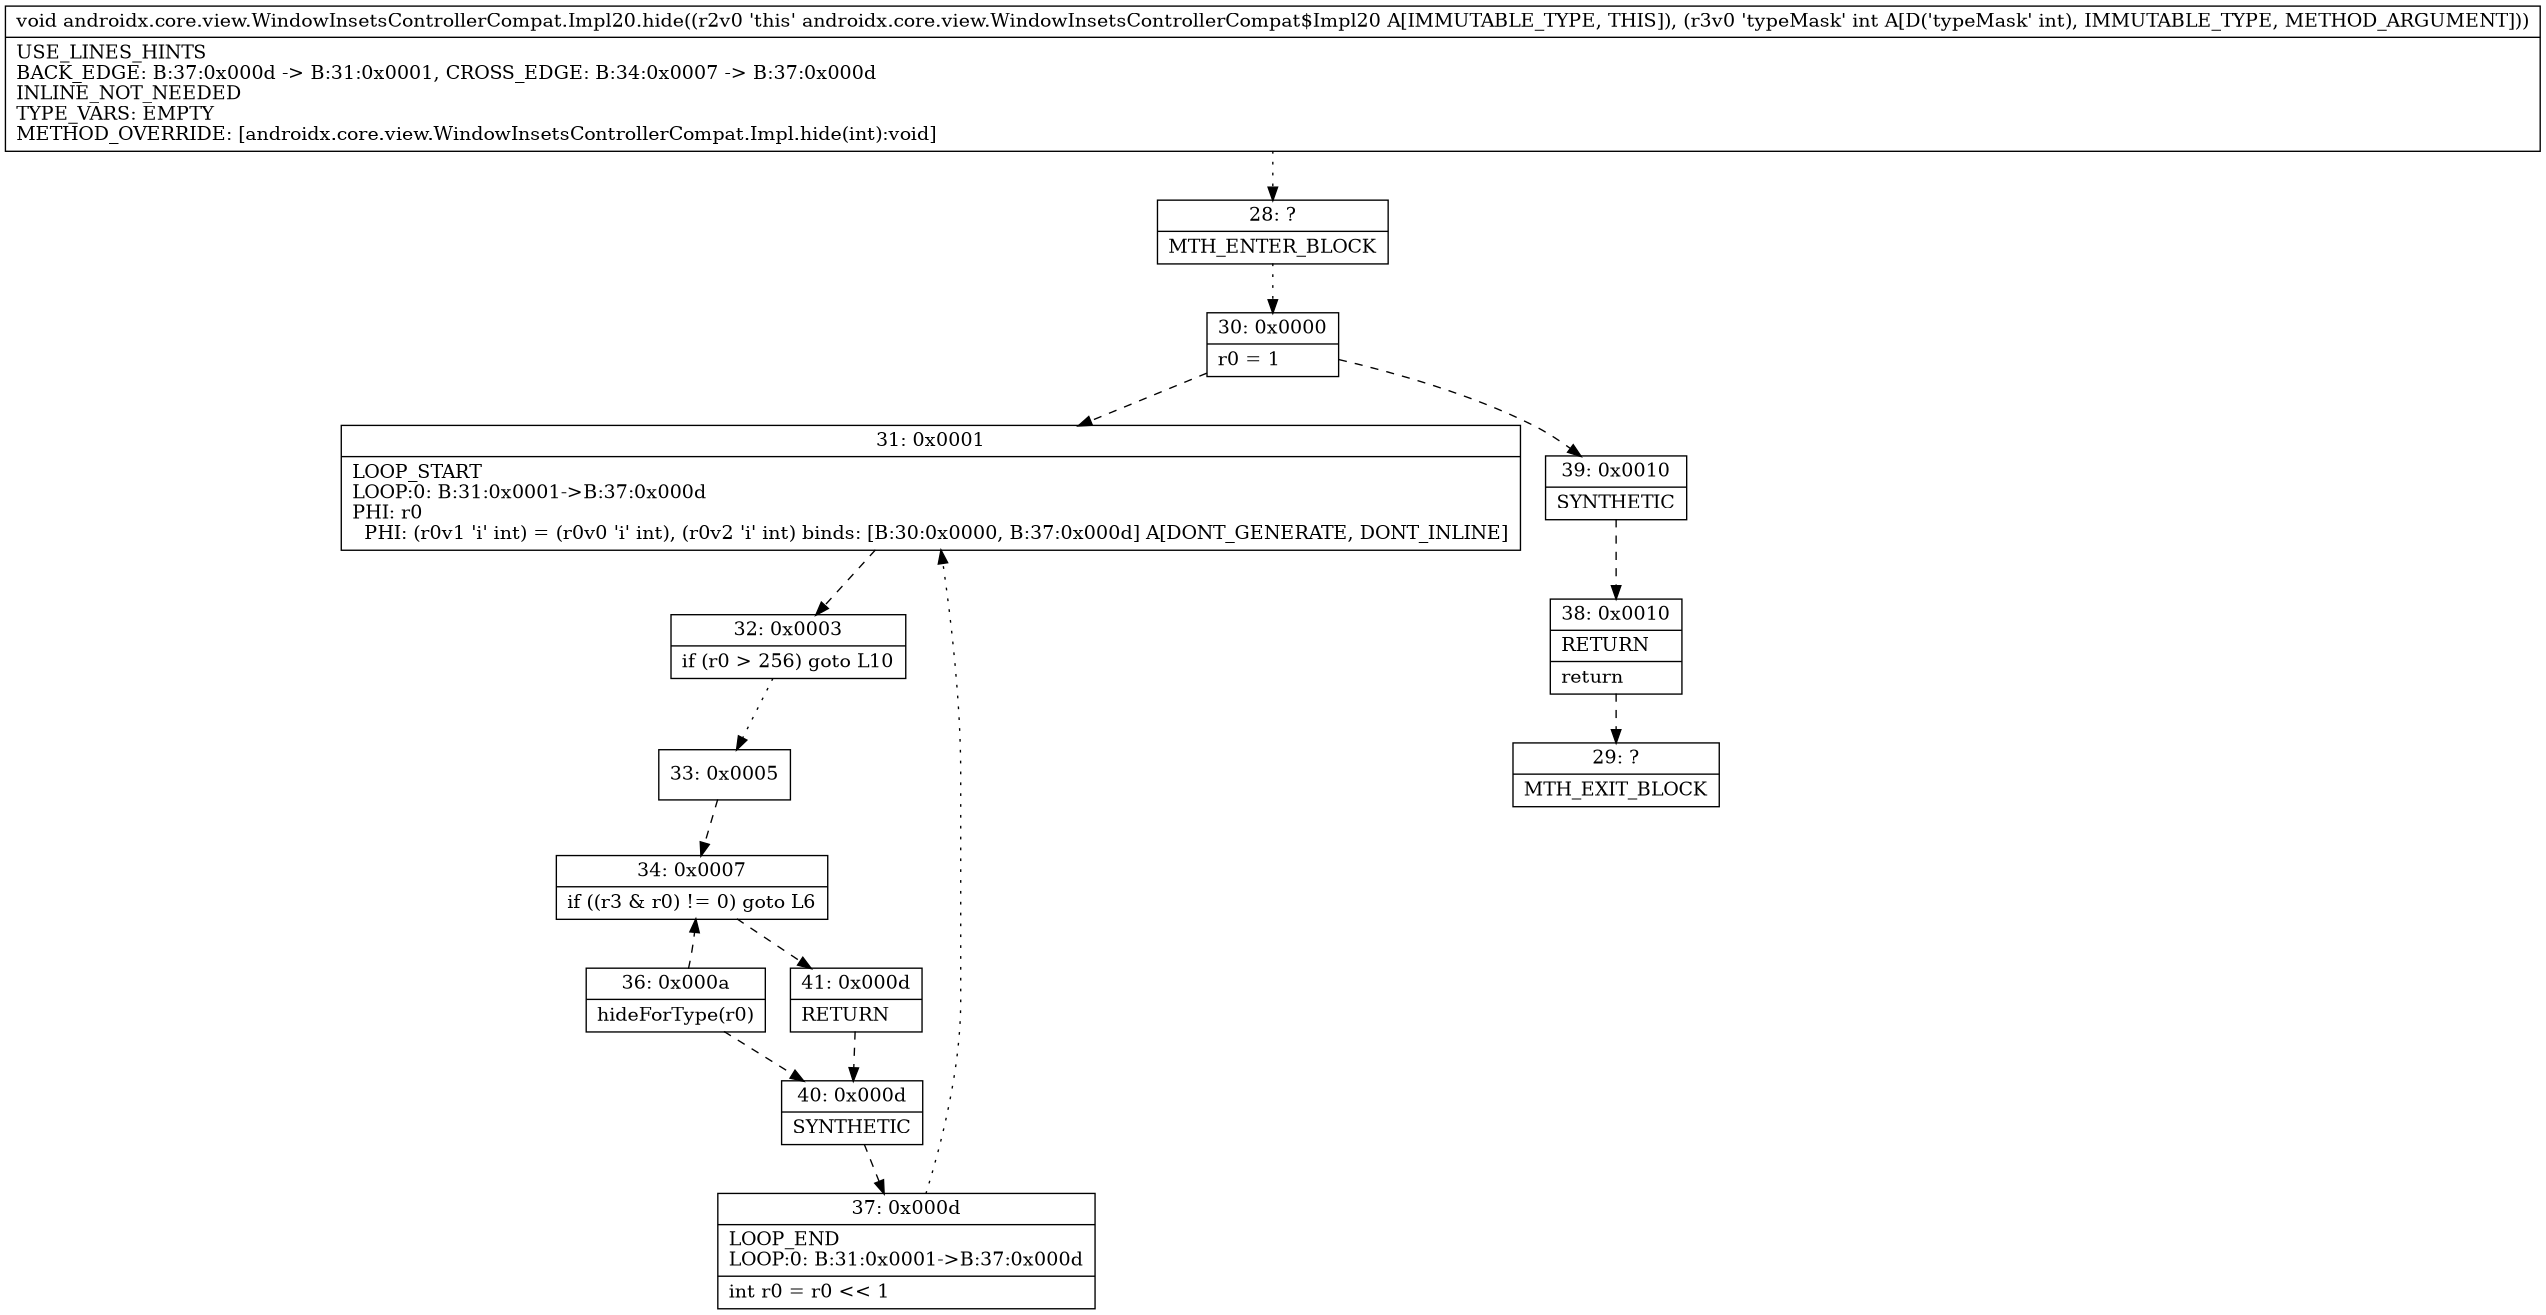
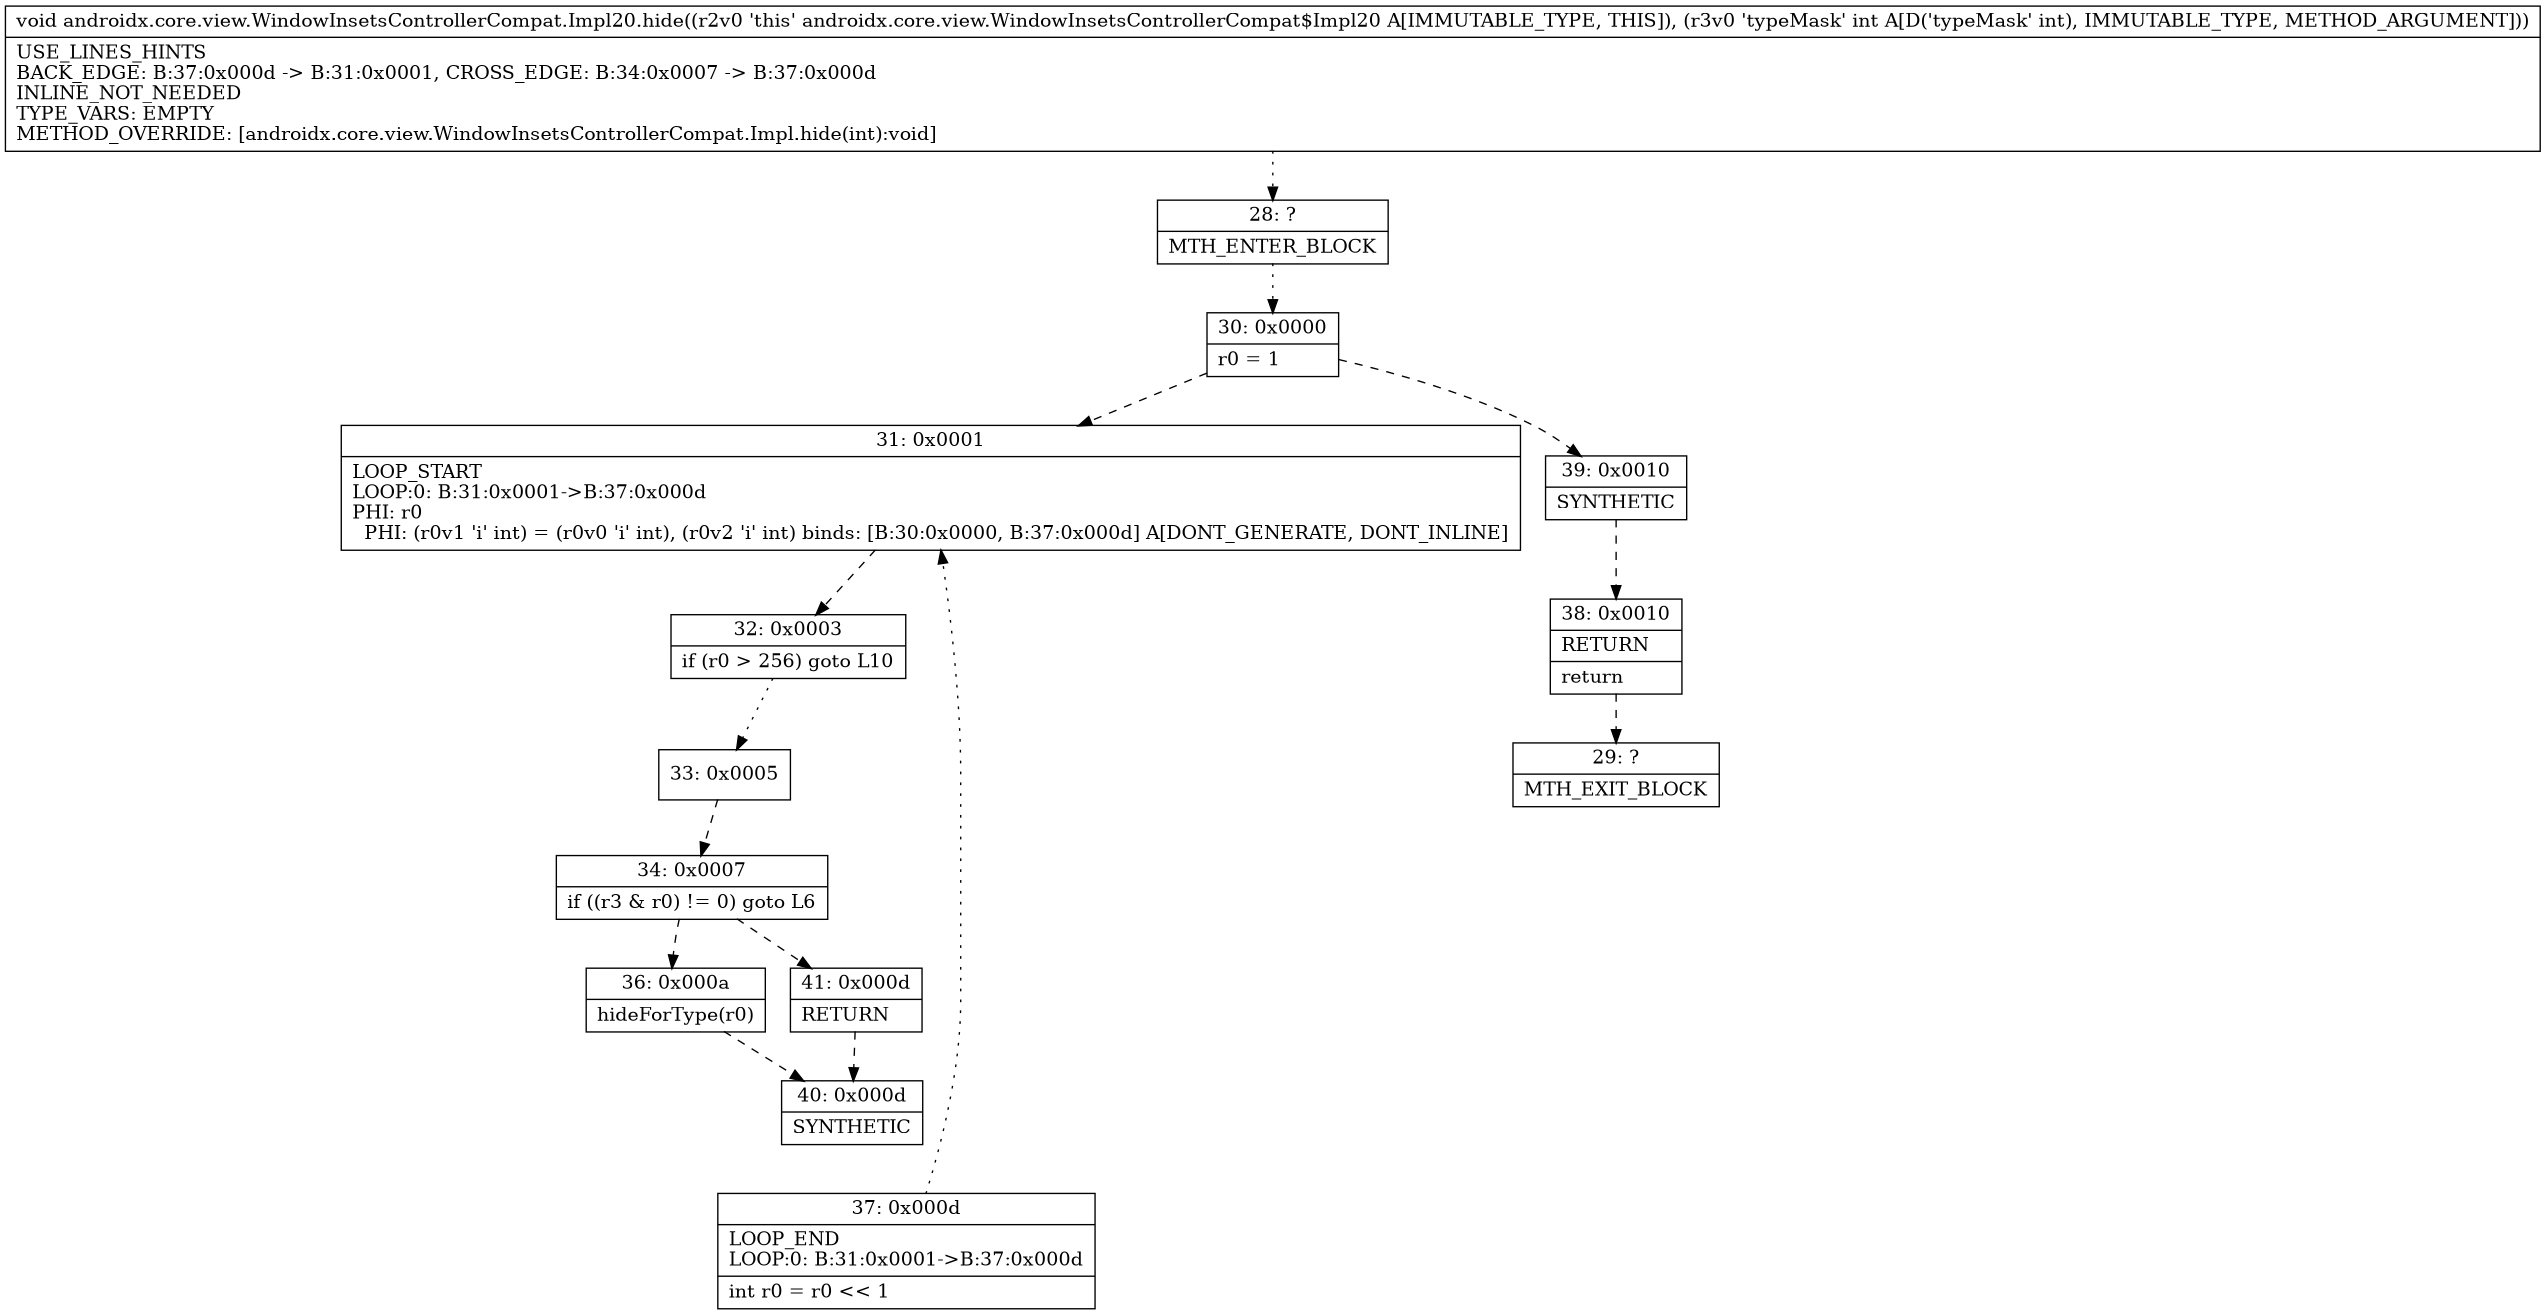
edge "36: 0x000a" -> "34: 0x0007": reversed
edge "40: 0x000d" -> "37: 0x000d": removed
